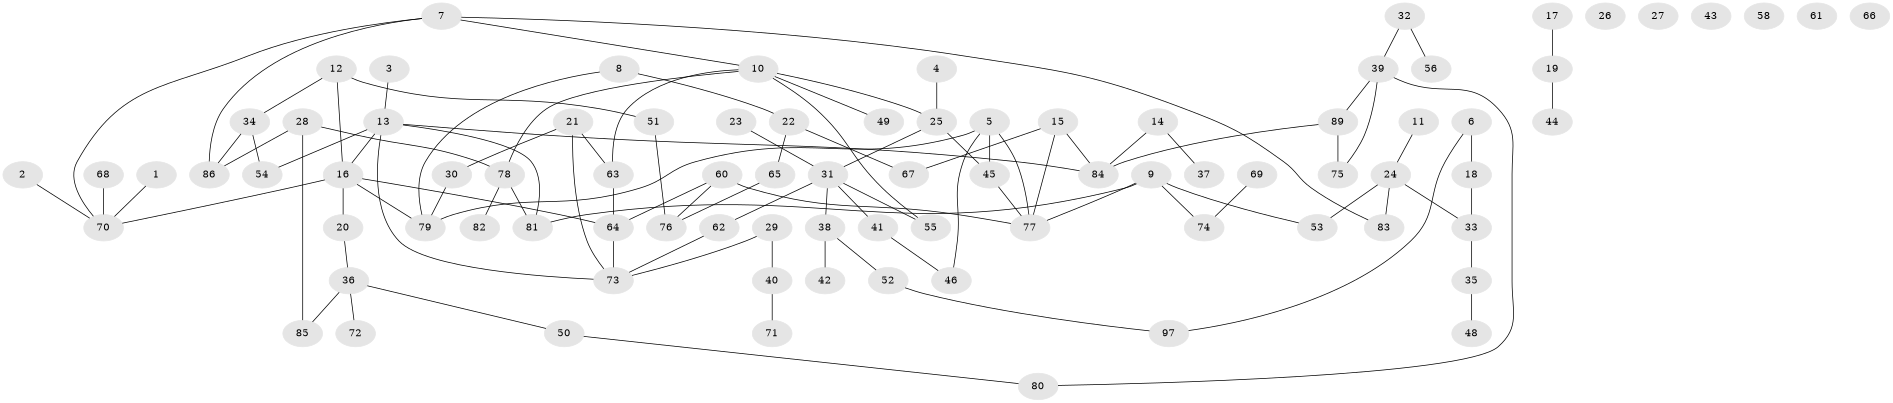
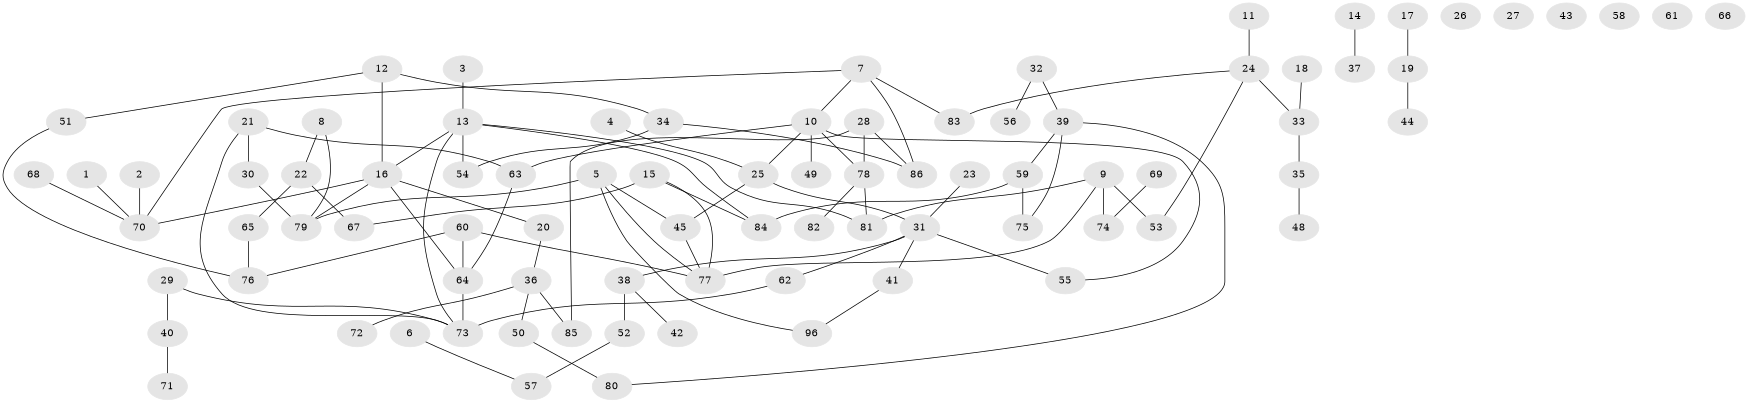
node "89": label "89" -> "59"
edge "14" -- "84": removed
edge "6" -- "18": removed
node "46": label "46" -> "96"
node "97": label "97" -> "57"
